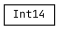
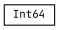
node "Int14": label "Int14" -> "Int64"
